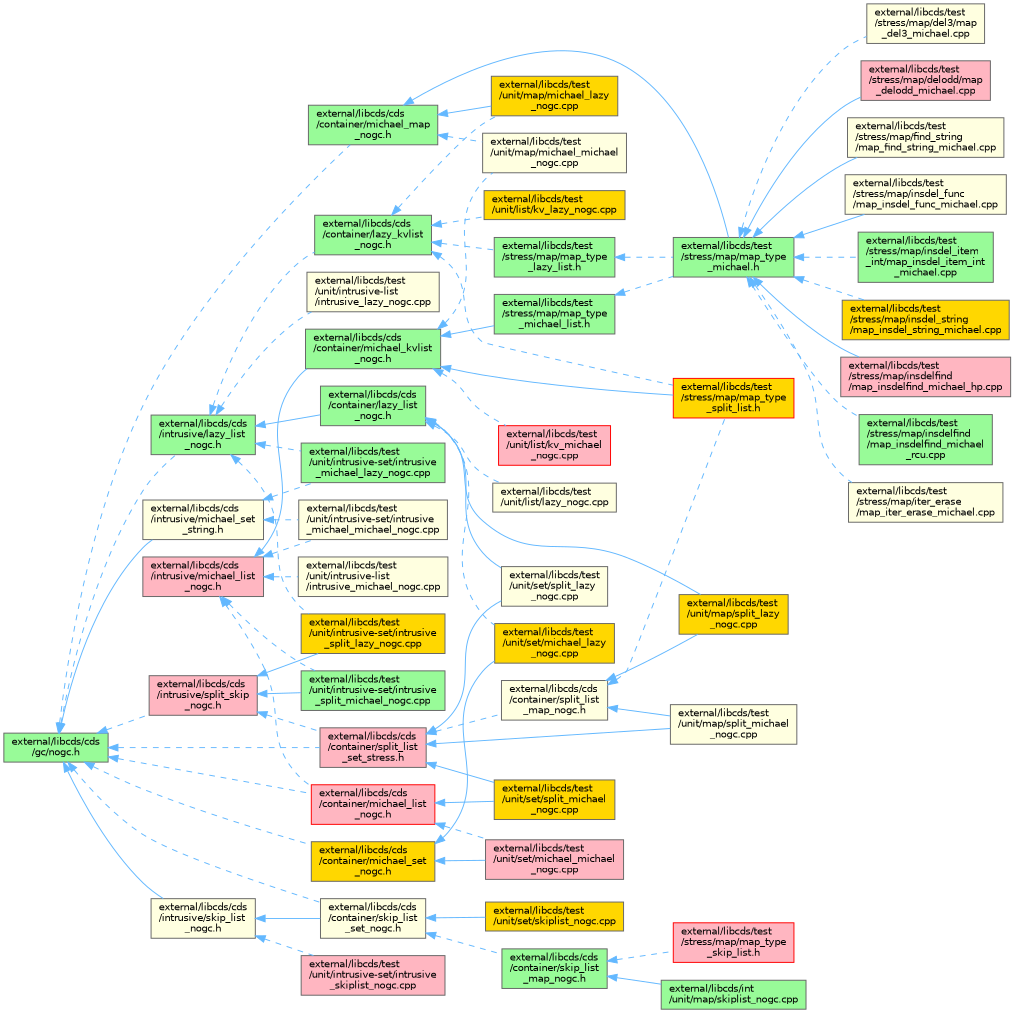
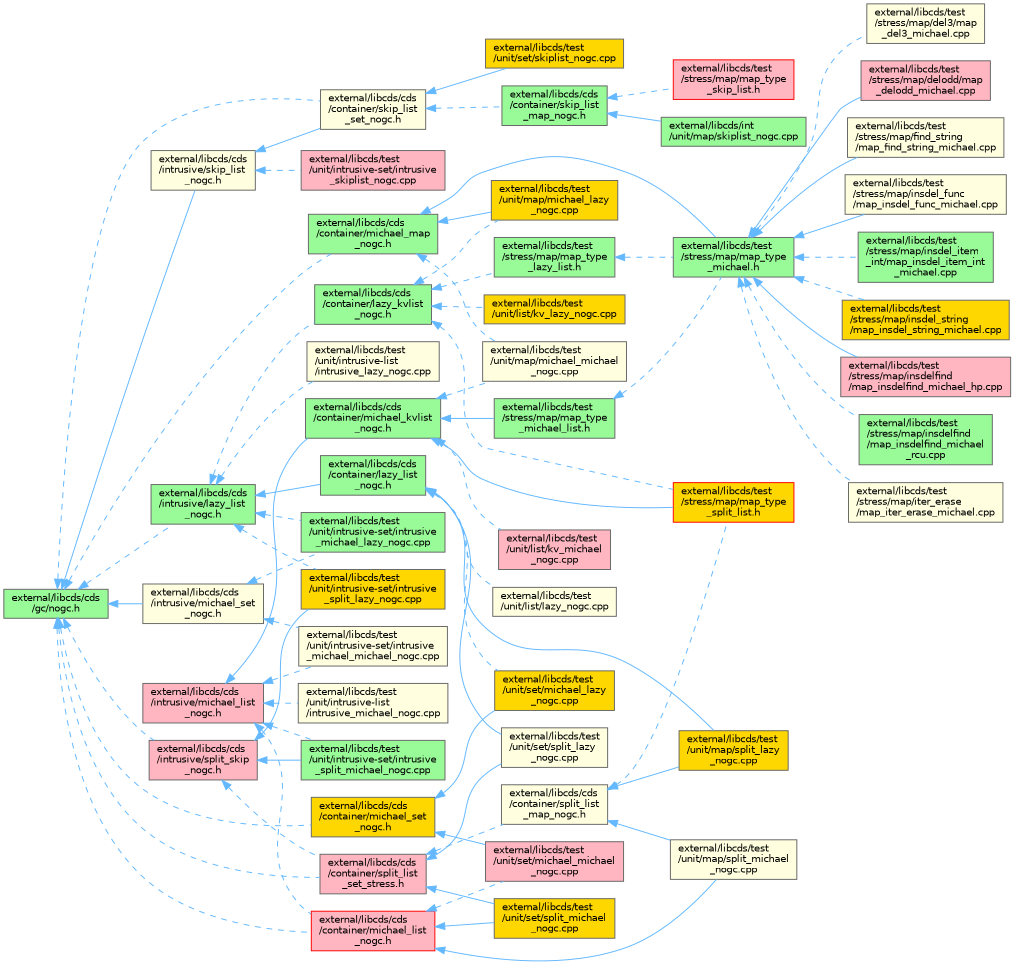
node "external/libcds/test /unit/list/kv_michael _nogc.cpp": color red -> grey40
node "external/libcds/cds /intrusive/michael_set _string.h": label "external/libcds/cds /intrusive/michael_set _string.h" -> "external/libcds/cds /intrusive/michael_set _nogc.h"
edge "external/libcds/test /unit/map/split_michael _nogc.cpp" -> "external/libcds/cds /container/split_list _set_stress.h": now "external/libcds/test /unit/map/split_michael _nogc.cpp" -> "external/libcds/cds /container/michael_list _nogc.h"
